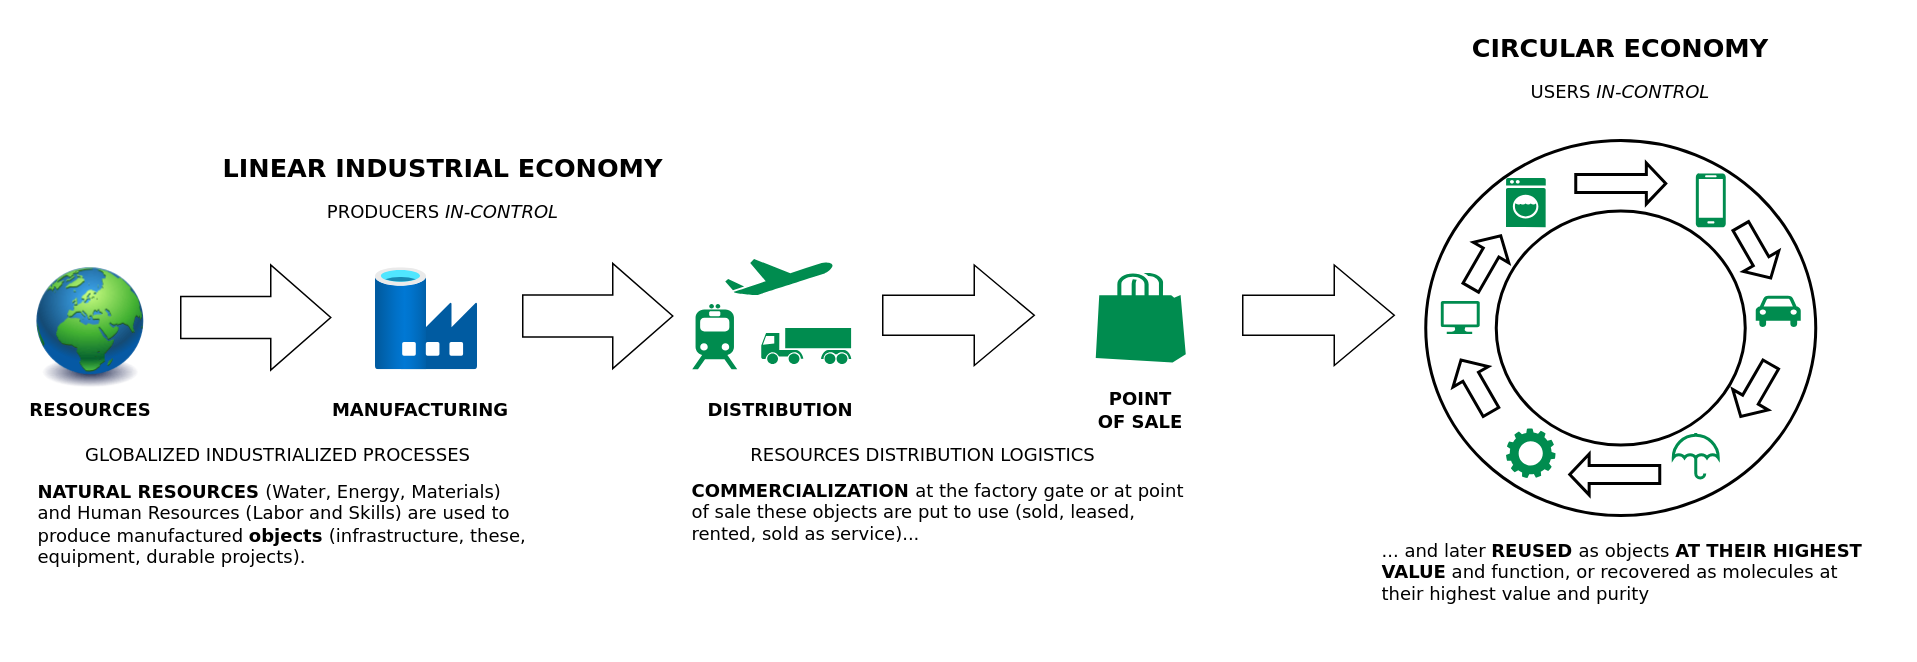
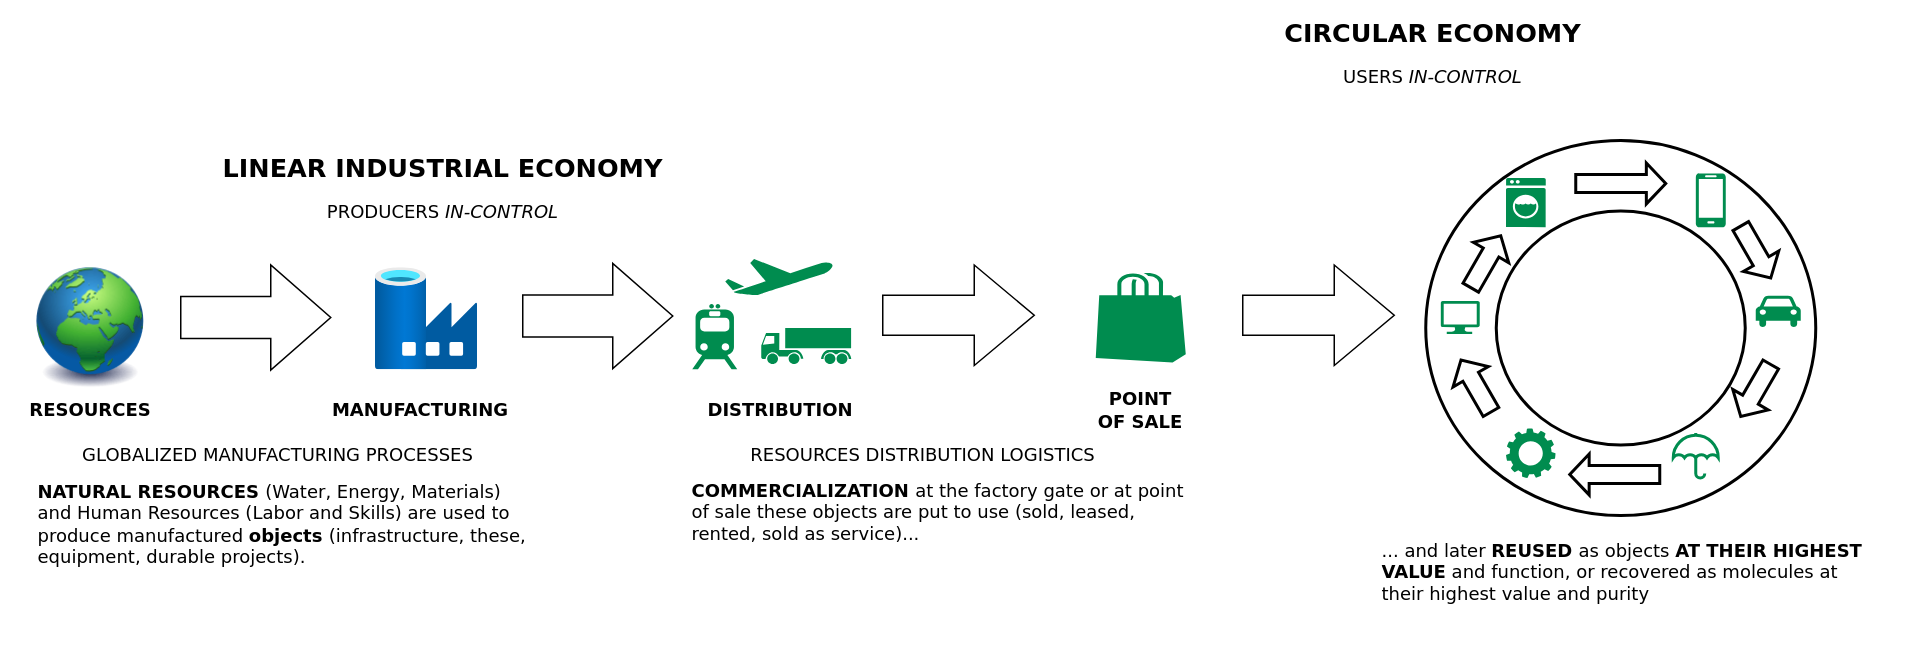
node "CIRCULAR ECONOMY USERS IN-CONTROL": moved (1621, 69) -> (1433, 54)
node "GLOBALIZED INDUSTRIALIZED PROCESSES": label "GLOBALIZED INDUSTRIALIZED PROCESSES" -> "GLOBALIZED MANUFACTURING PROCESSES"
